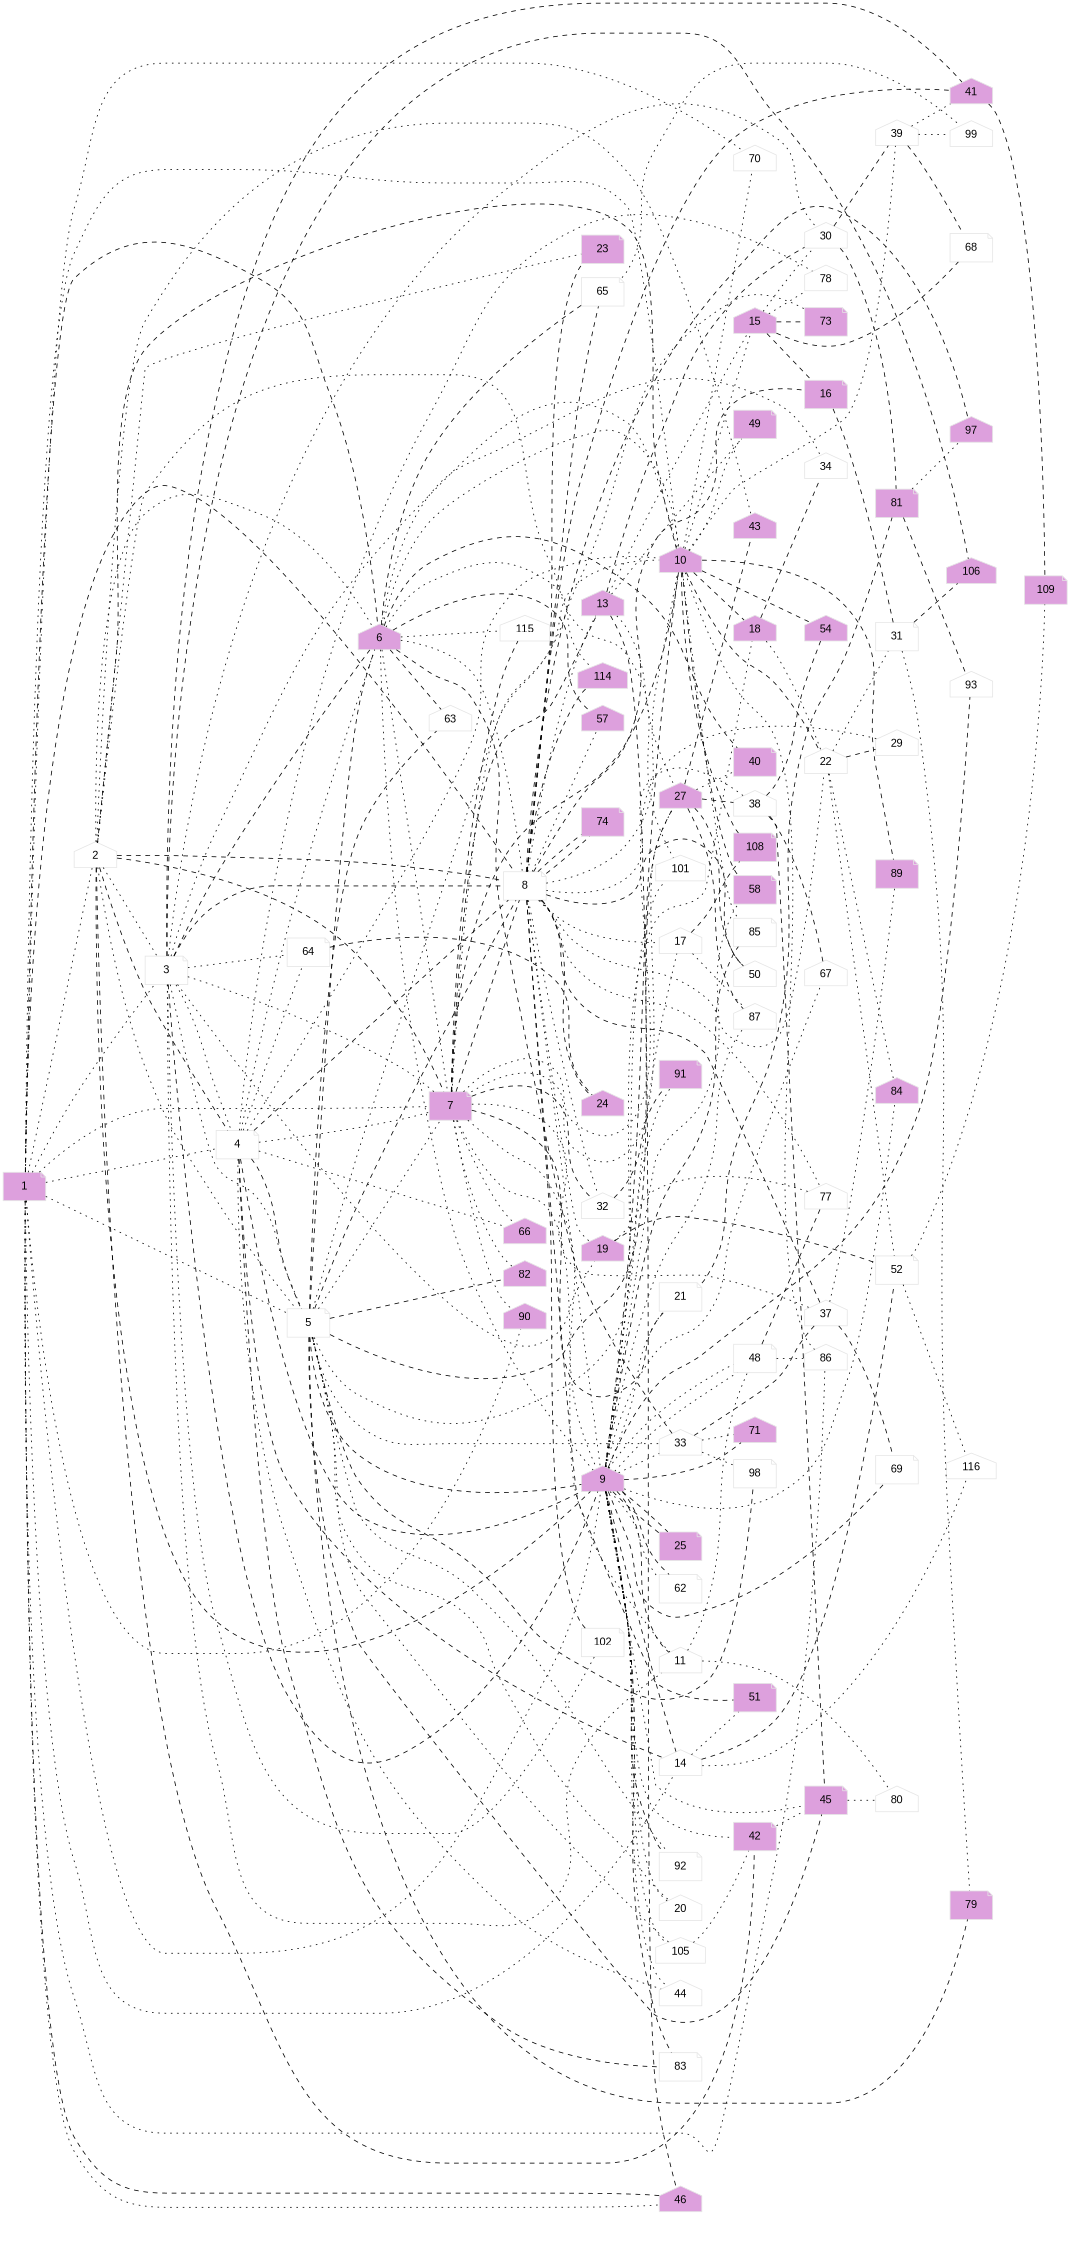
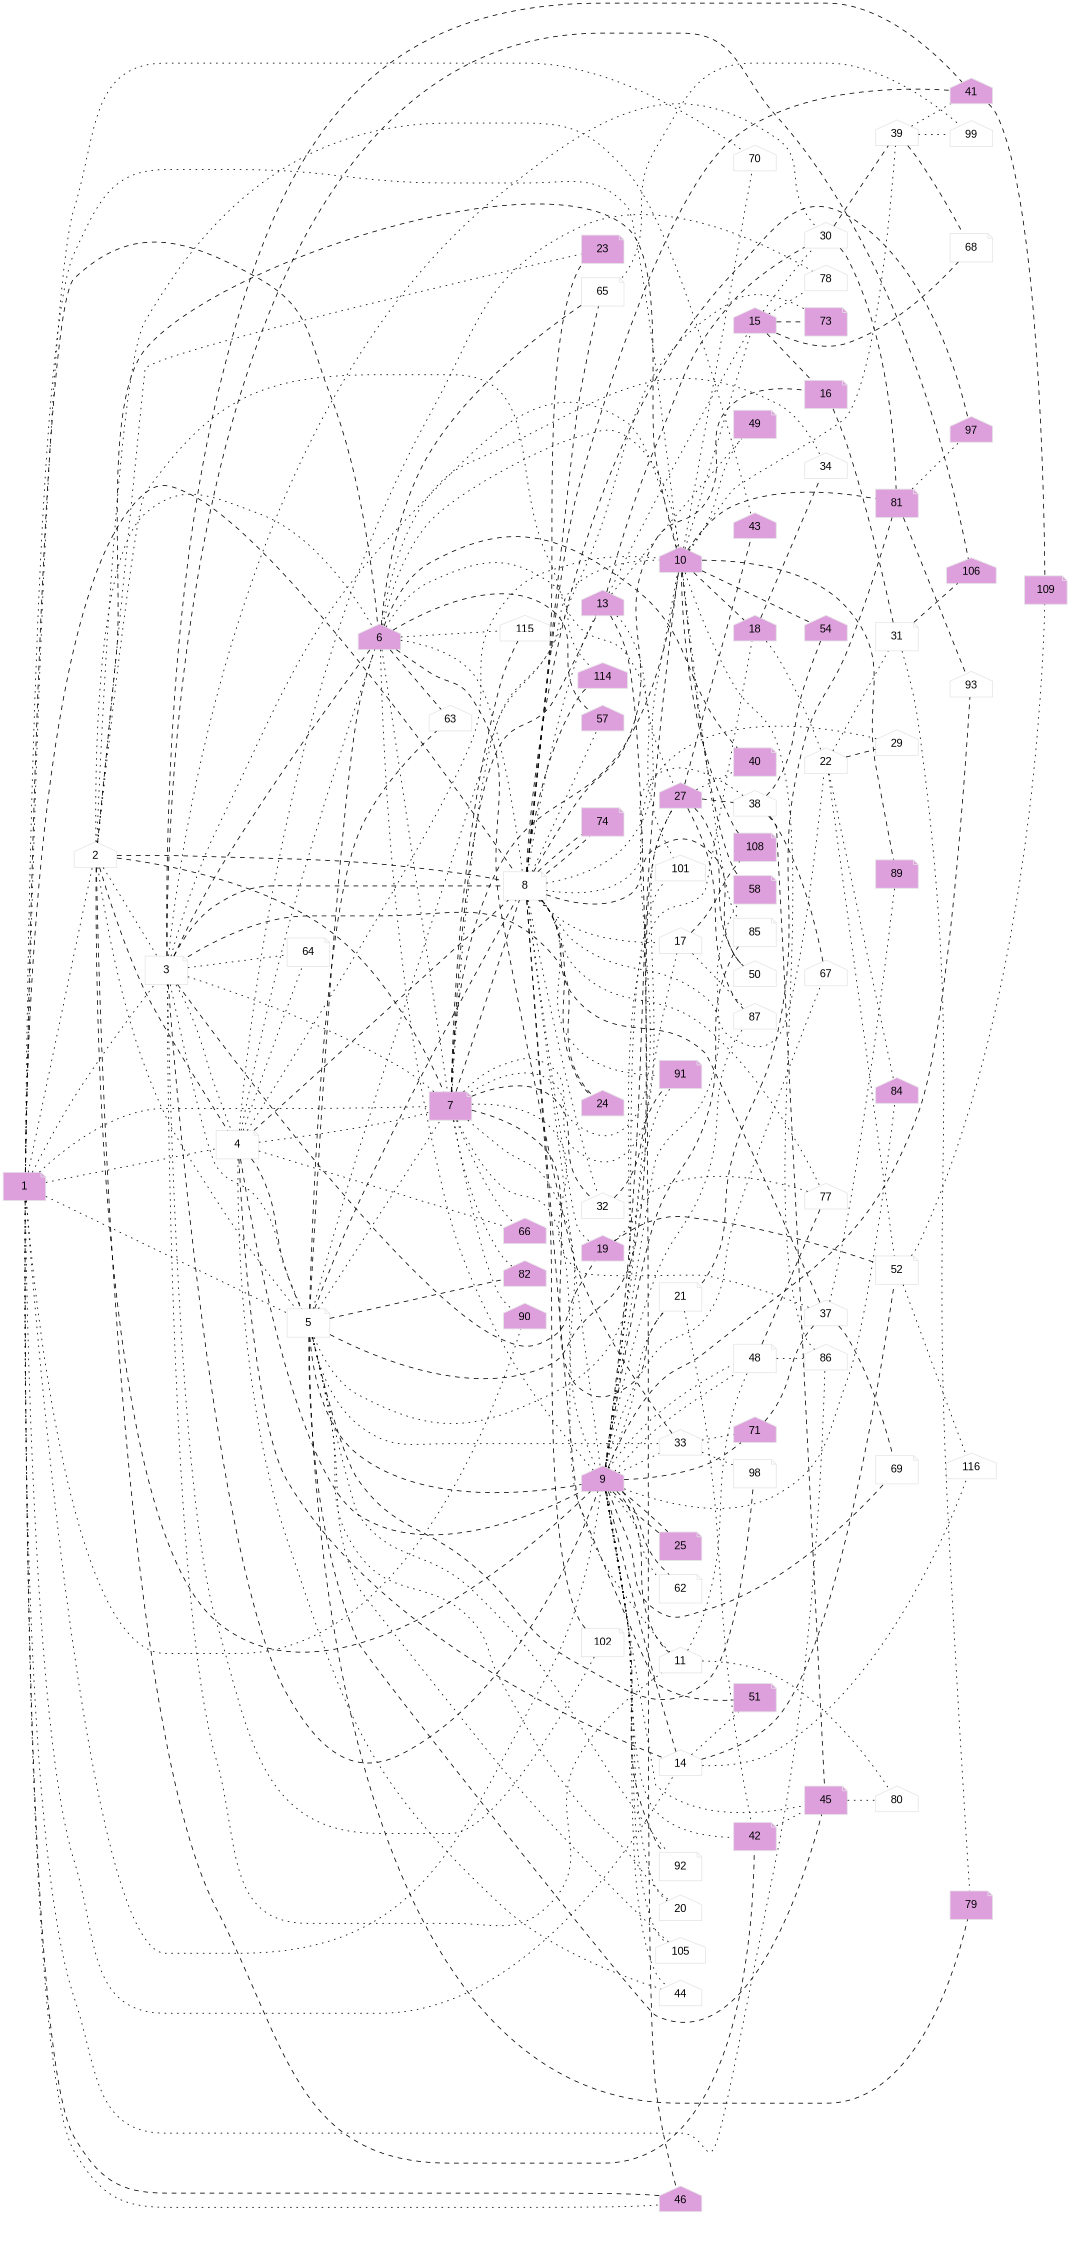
edge "10" -- "22": now "10" -- "81"
edge "64" -- "24": now "3" -- "24"
edge "8" -- "91": added
edge "3" -- "19": style dotted -> dashed
edge "37" -- "33": now "37" -- "71"
edge "42" -- "105": now "42" -- "21"
node "83": removed
